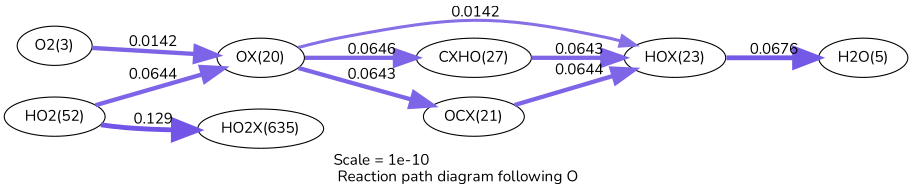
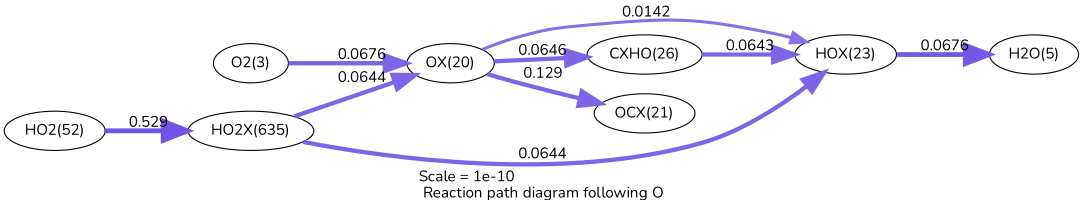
edge "O2(3)" -> "OX(20)": label " 0.0142" -> " 0.0676"
node "CXHO(27)": label "CXHO(27)" -> "CXHO(26)"
edge "OX(20)" -> "OCX(21)": label " 0.0643" -> " 0.129"
edge "HO2(52)" -> "OX(20)": now "HO2X(635)" -> "OX(20)"
edge "OCX(21)" -> "HOX(23)": now "HO2X(635)" -> "HOX(23)"
edge "HO2(52)" -> "HO2X(635)": label " 0.129" -> " 0.529"
